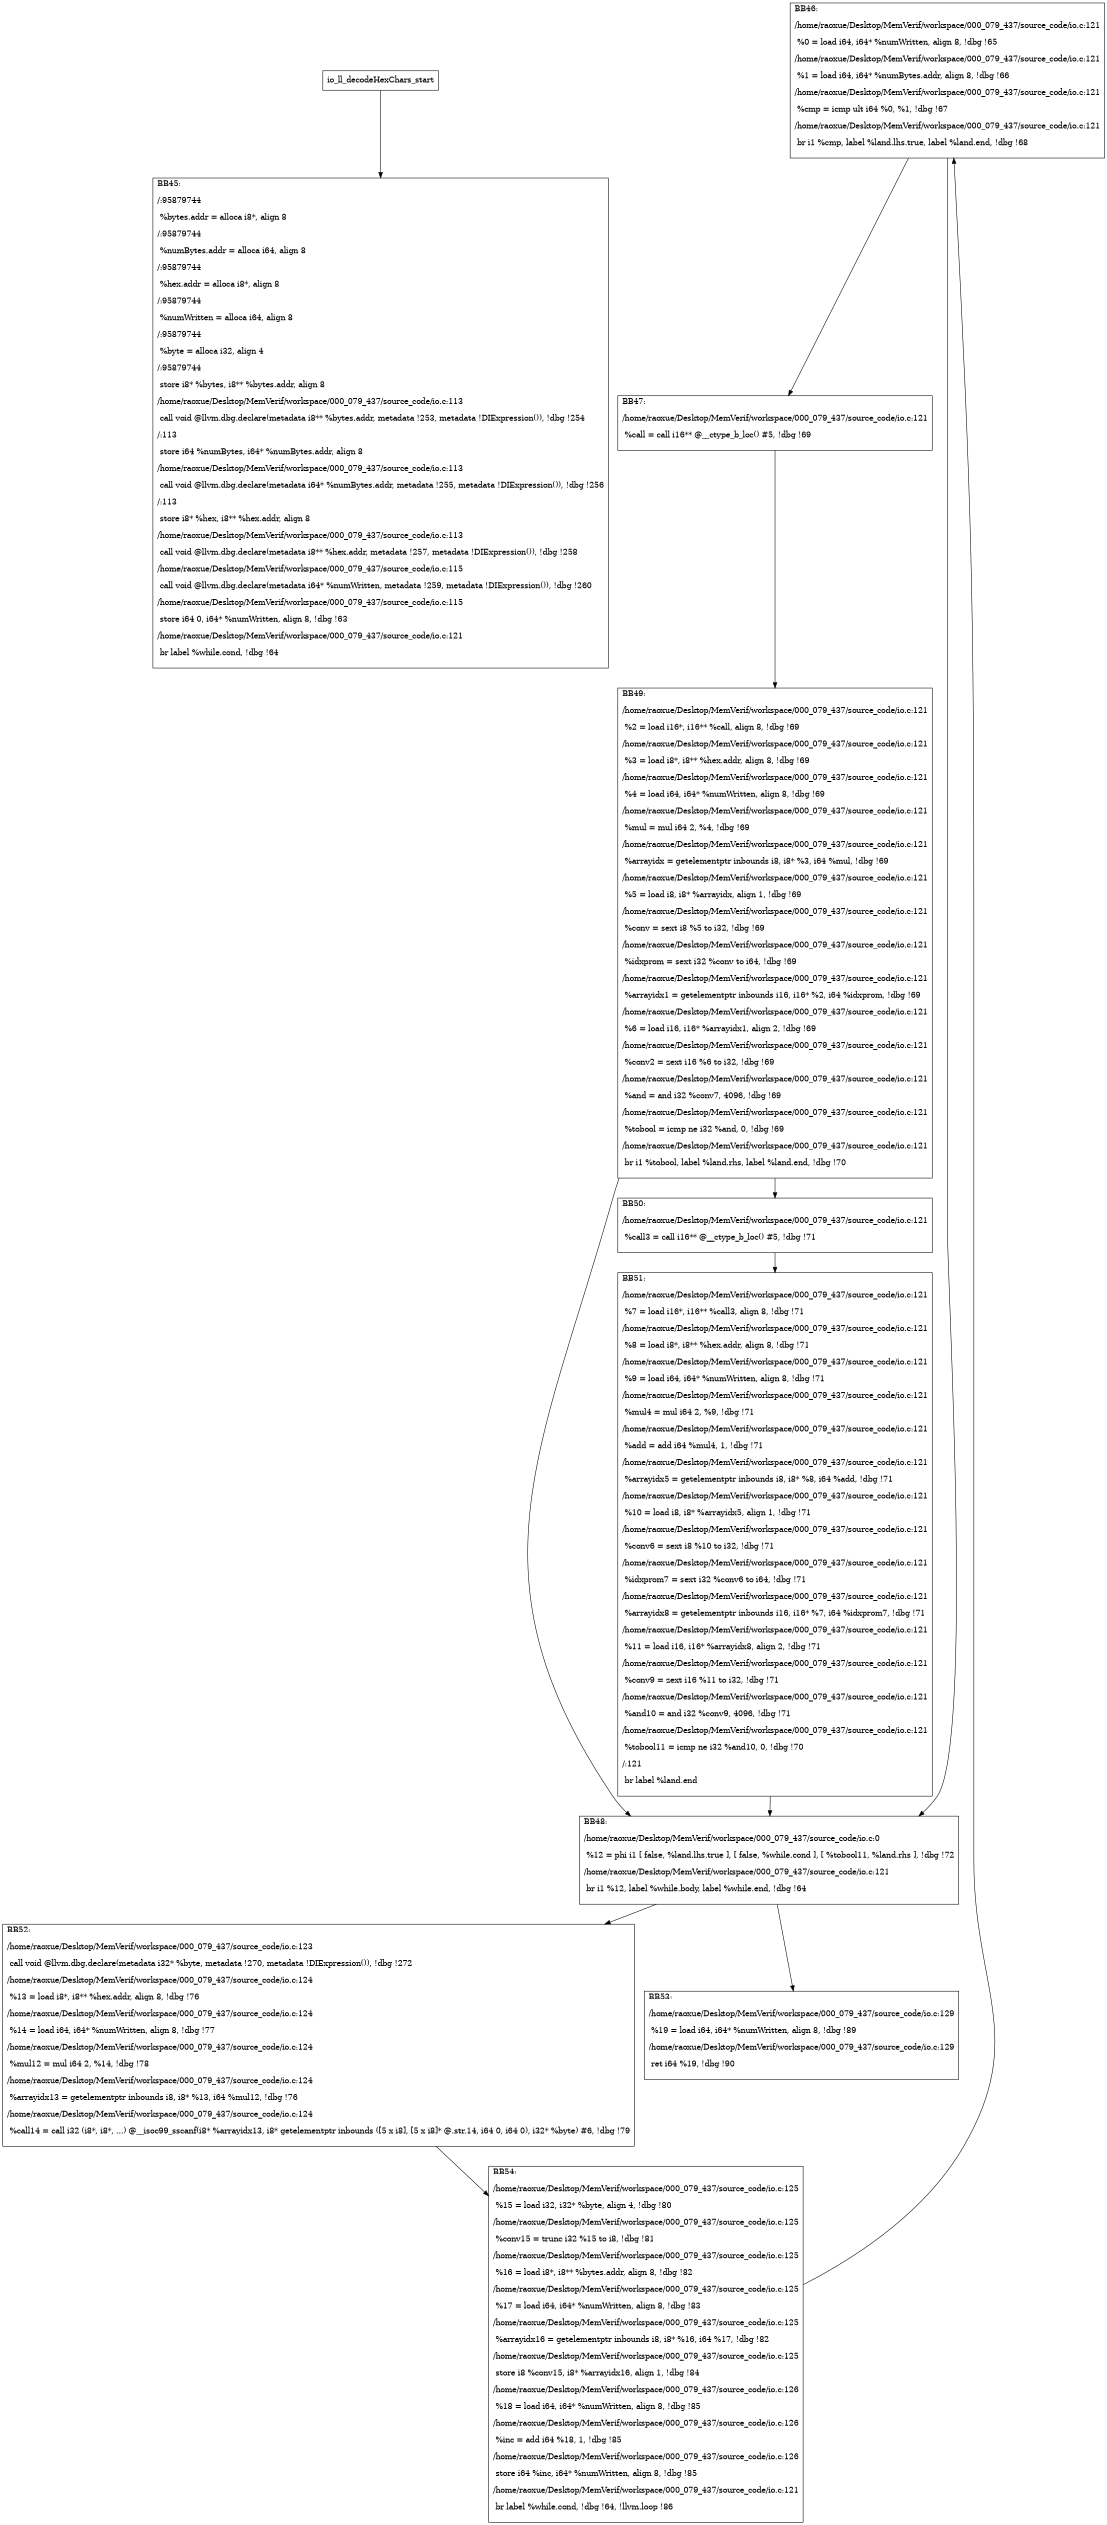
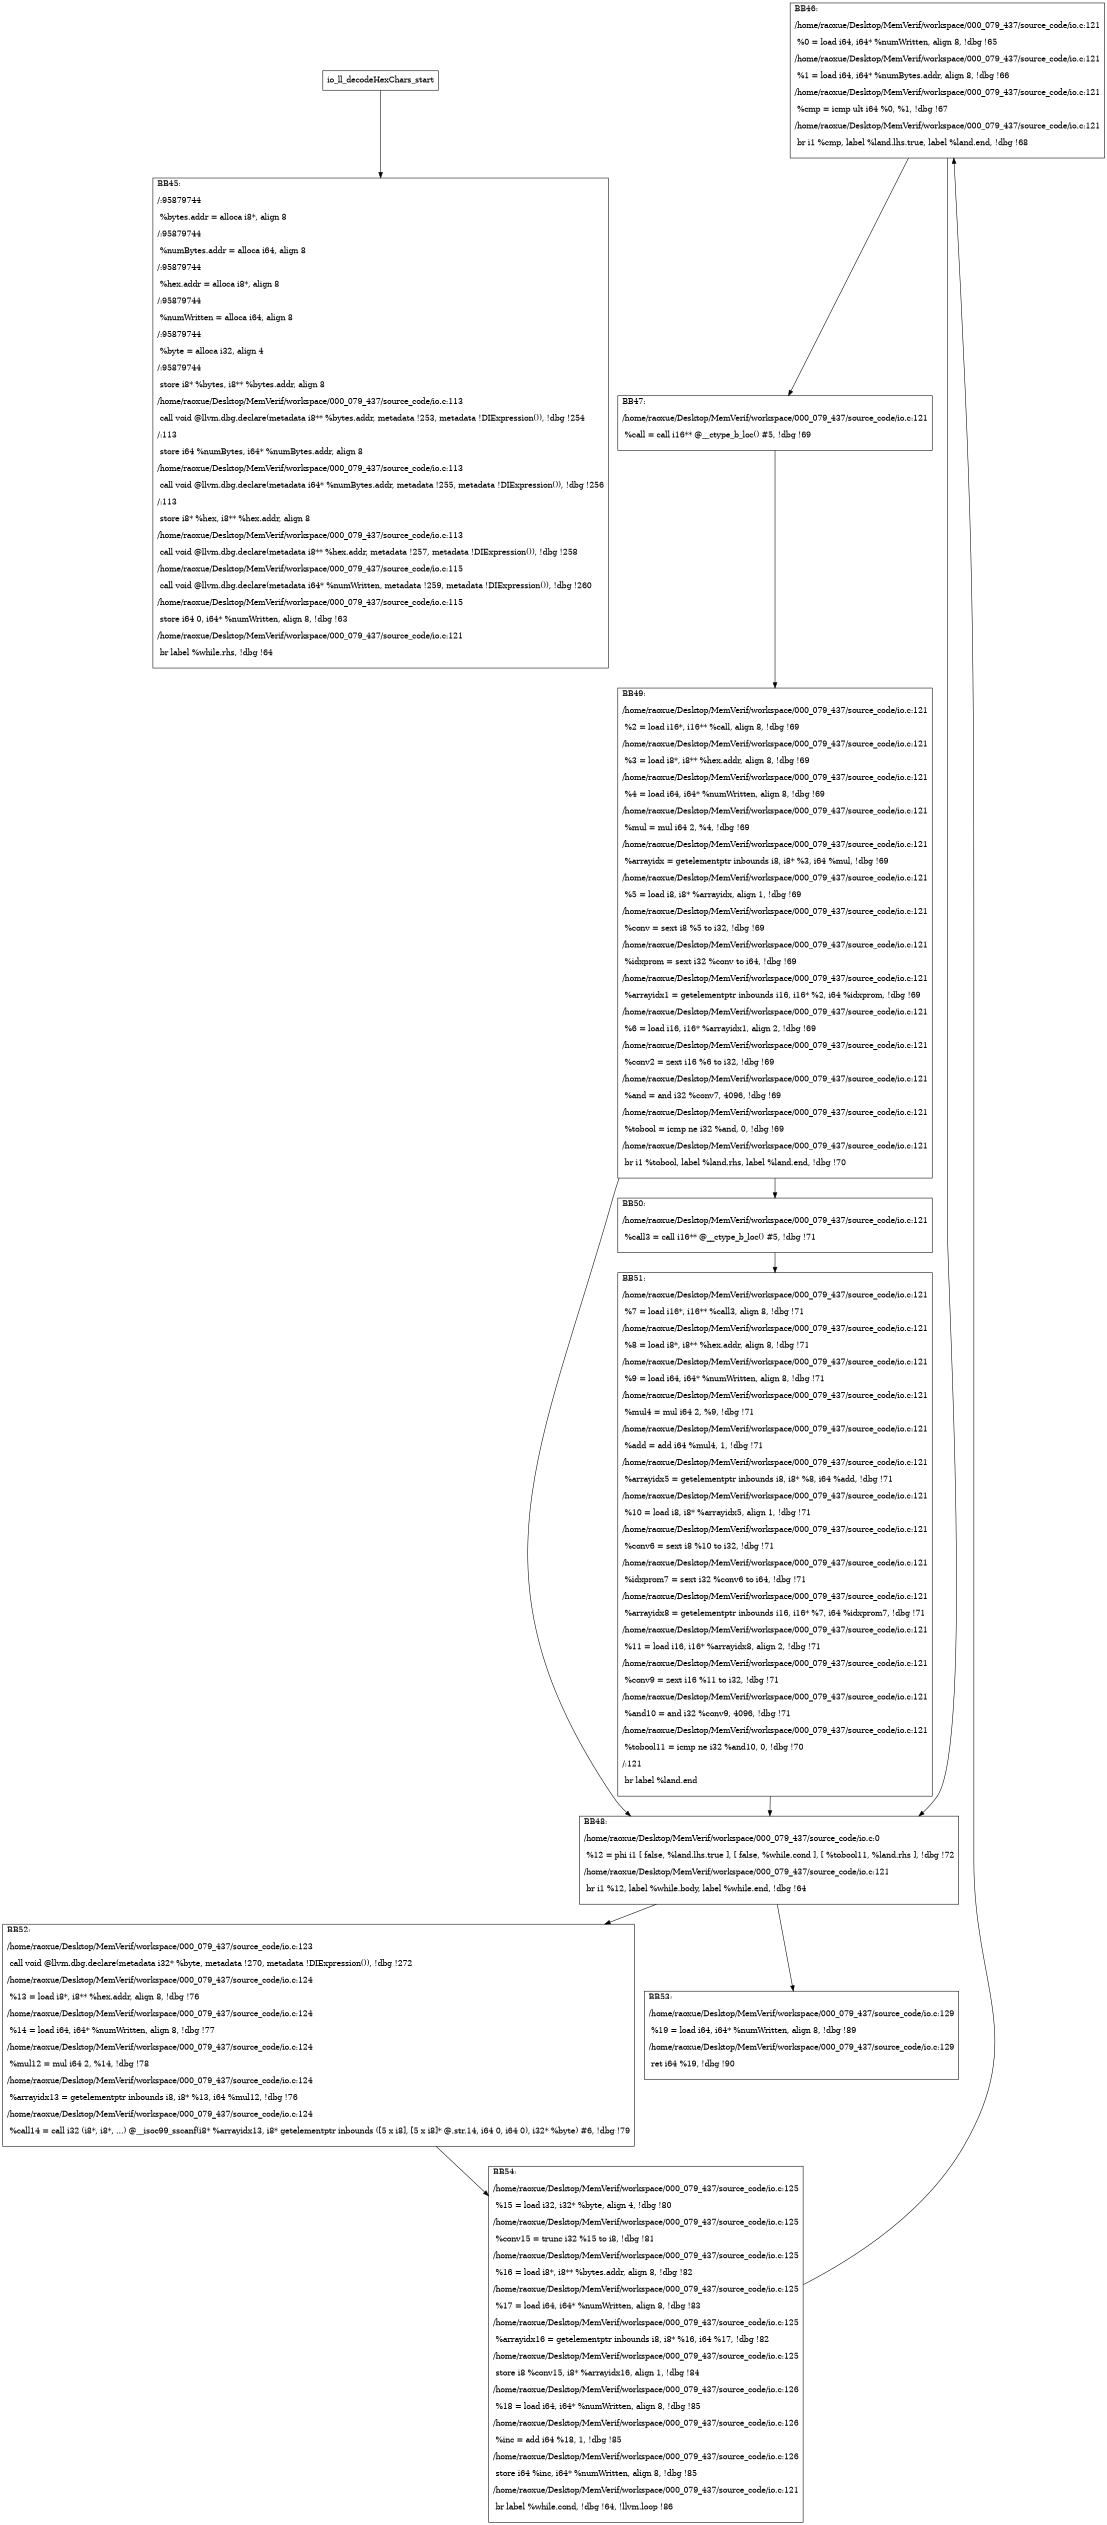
node "BB45:": text "br label %while.cond, !dbg !64" -> "br label %while.rhs, !dbg !64"
